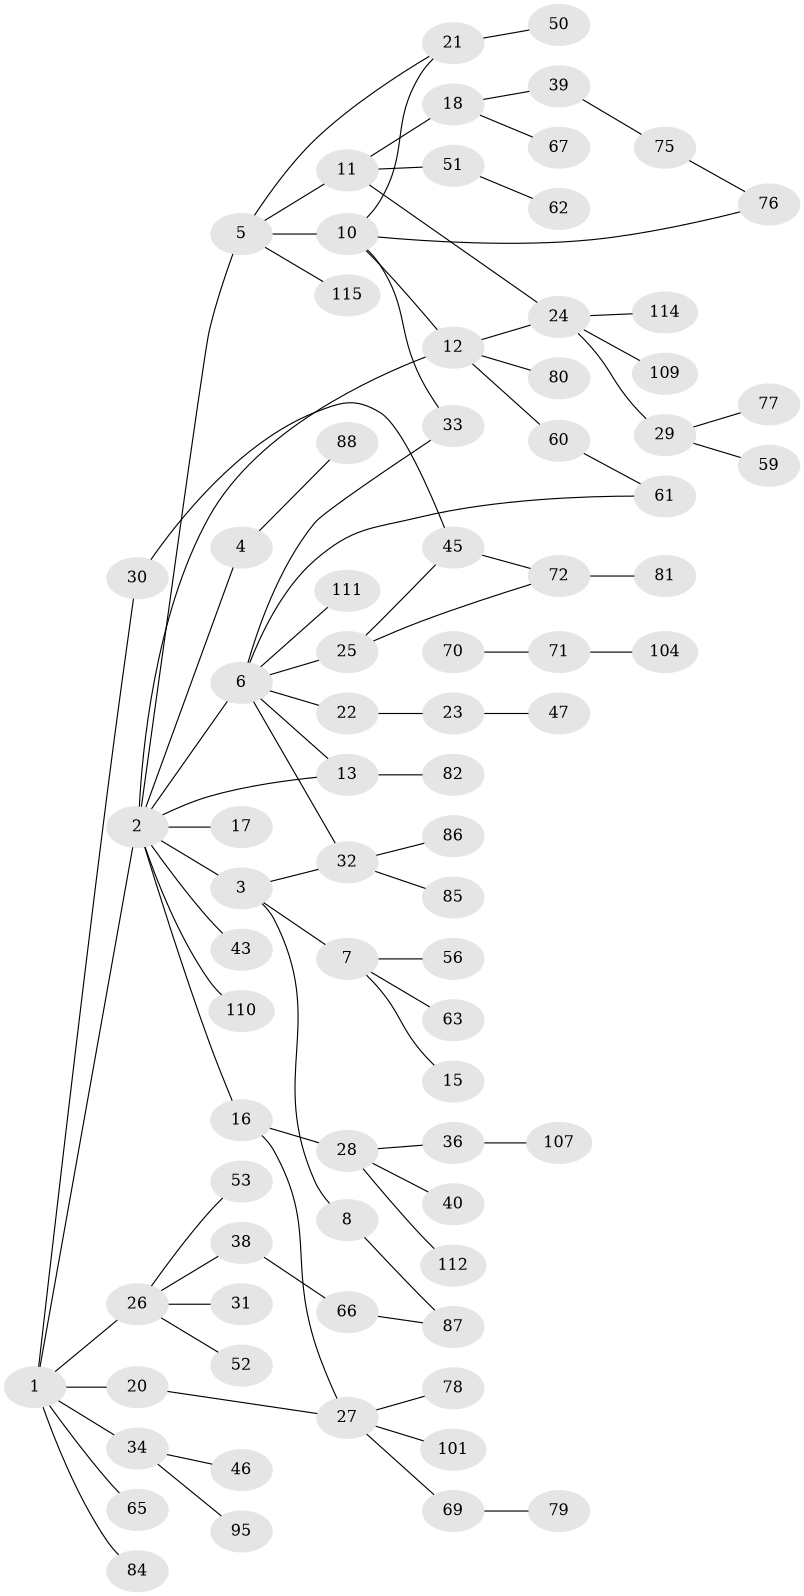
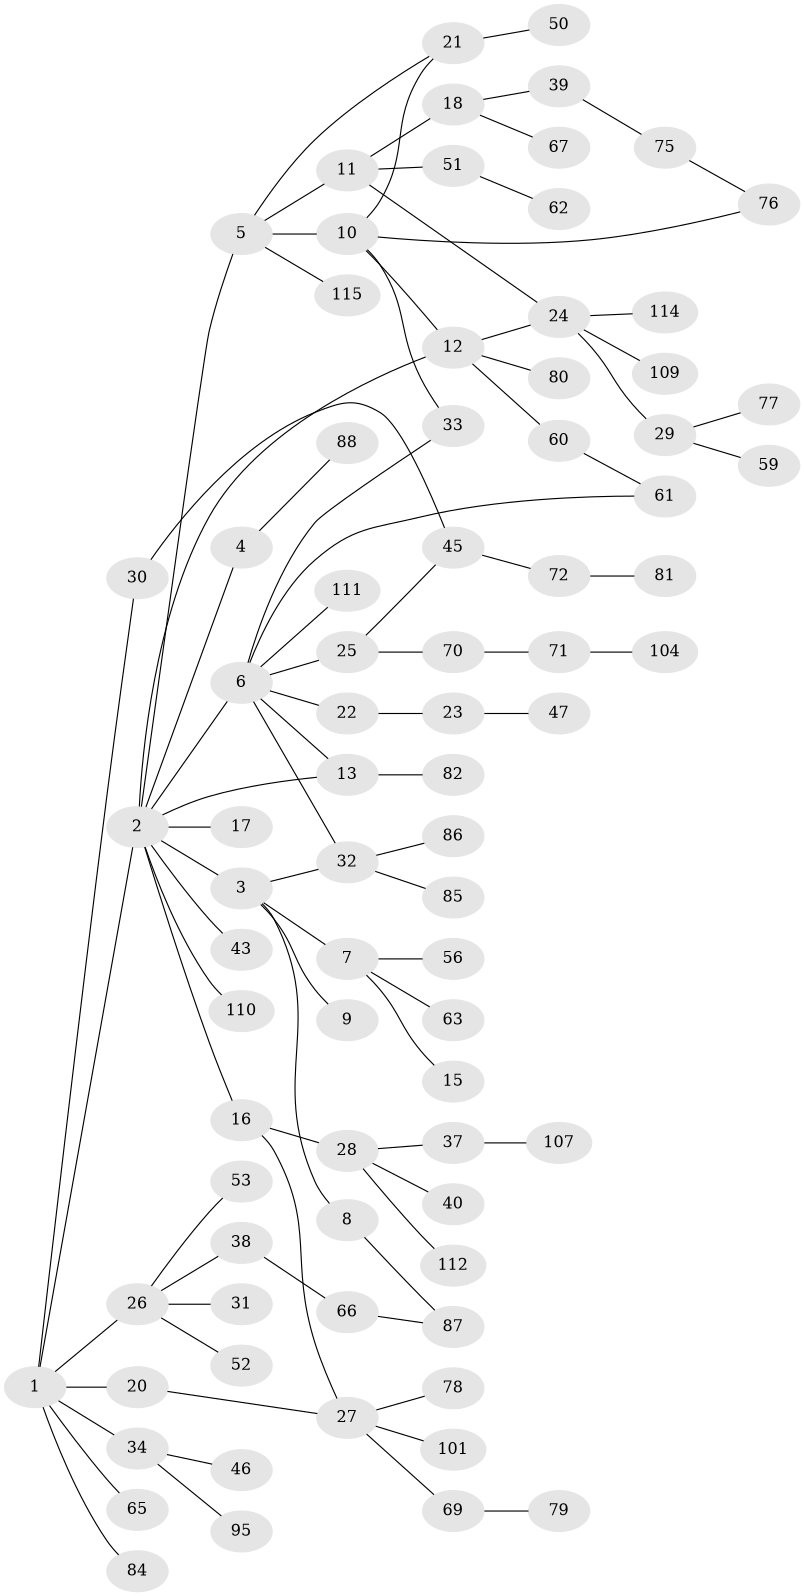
edge "72" -- "25": now "70" -- "25"
node "9": added
node "36": label "36" -> "37"
